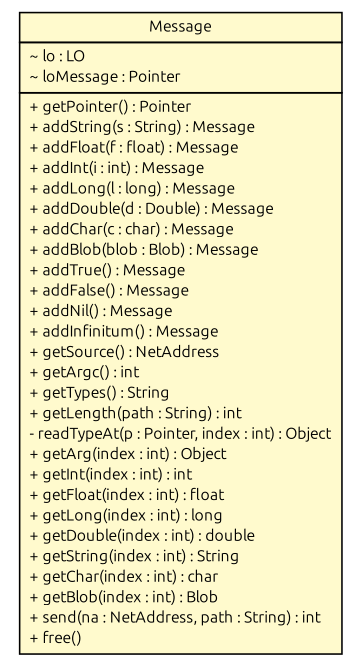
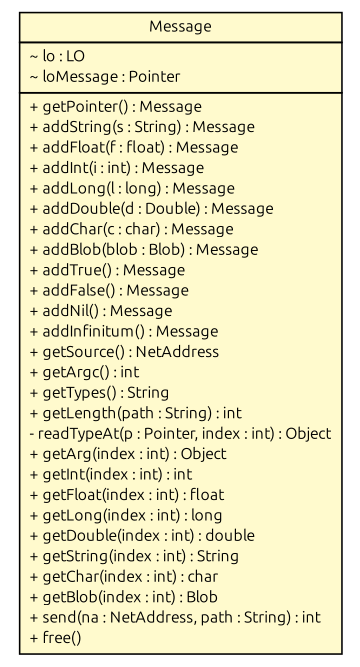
node "Message": text "+ getPointer() : Pointer" -> "+ getPointer() : Message"
